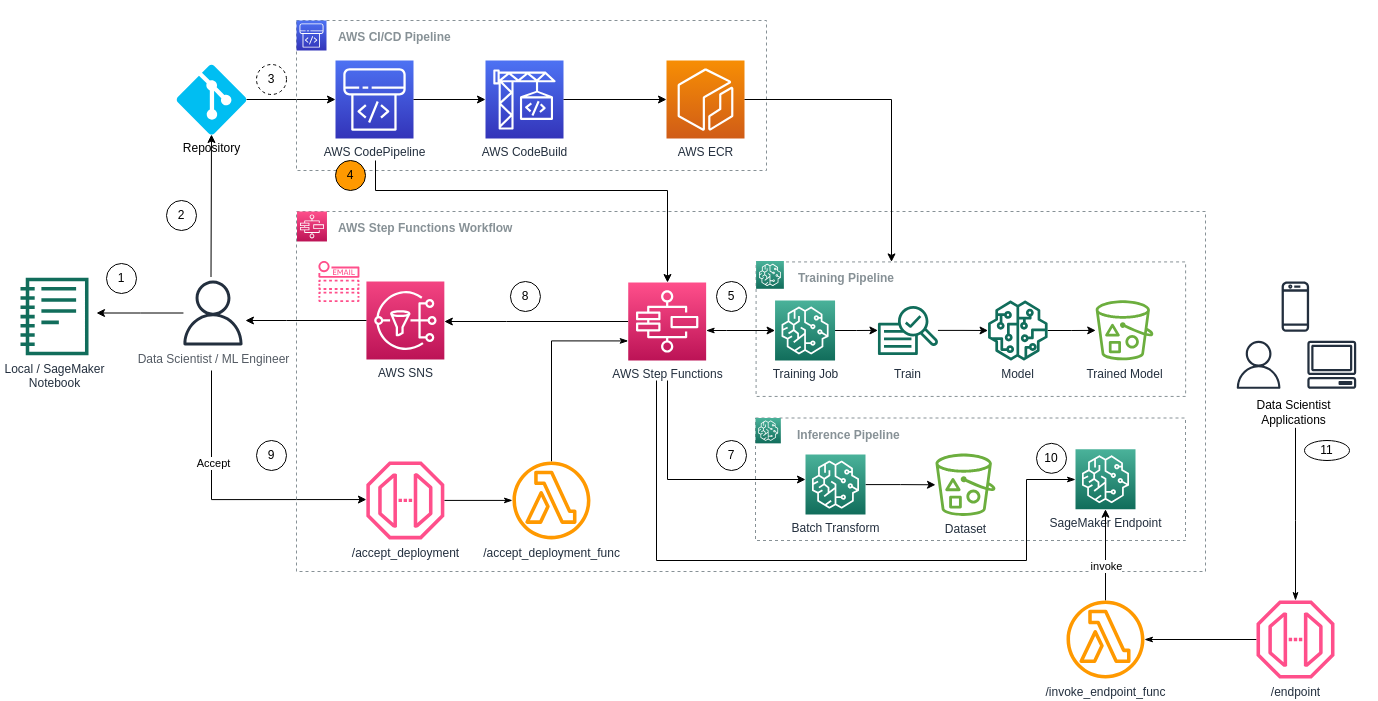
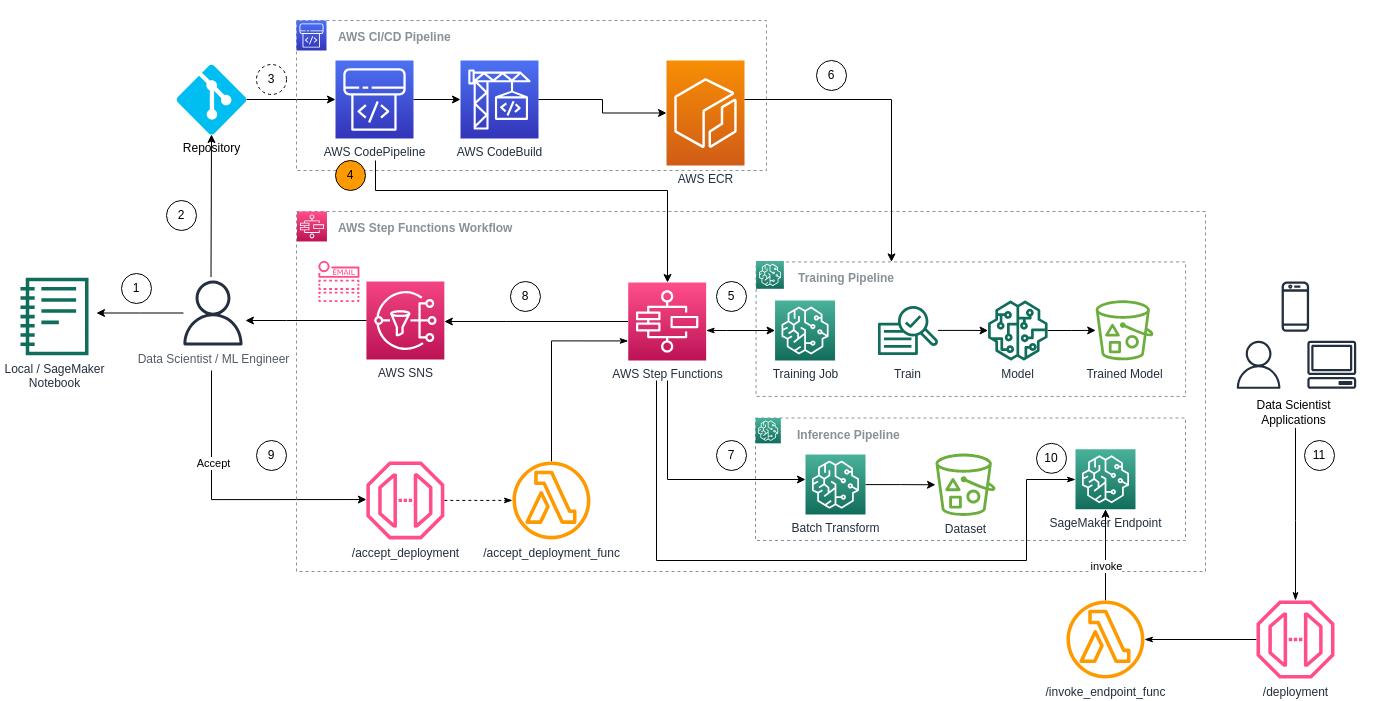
node "6": added
node "AWS CodeBuild": moved (525, 100) -> (500, 100)
node "AWS ECR": size 78x78 -> 78x105
node "1": moved (122, 279) -> (137, 289)
edge "Training Job" -> "Train": removed
node "11": size 45x20 -> 30x30
edge "/accept_deployment" -> "/accept_deployment_func": style solid -> dashed
node "/endpoint": label "/endpoint" -> "/deployment"
